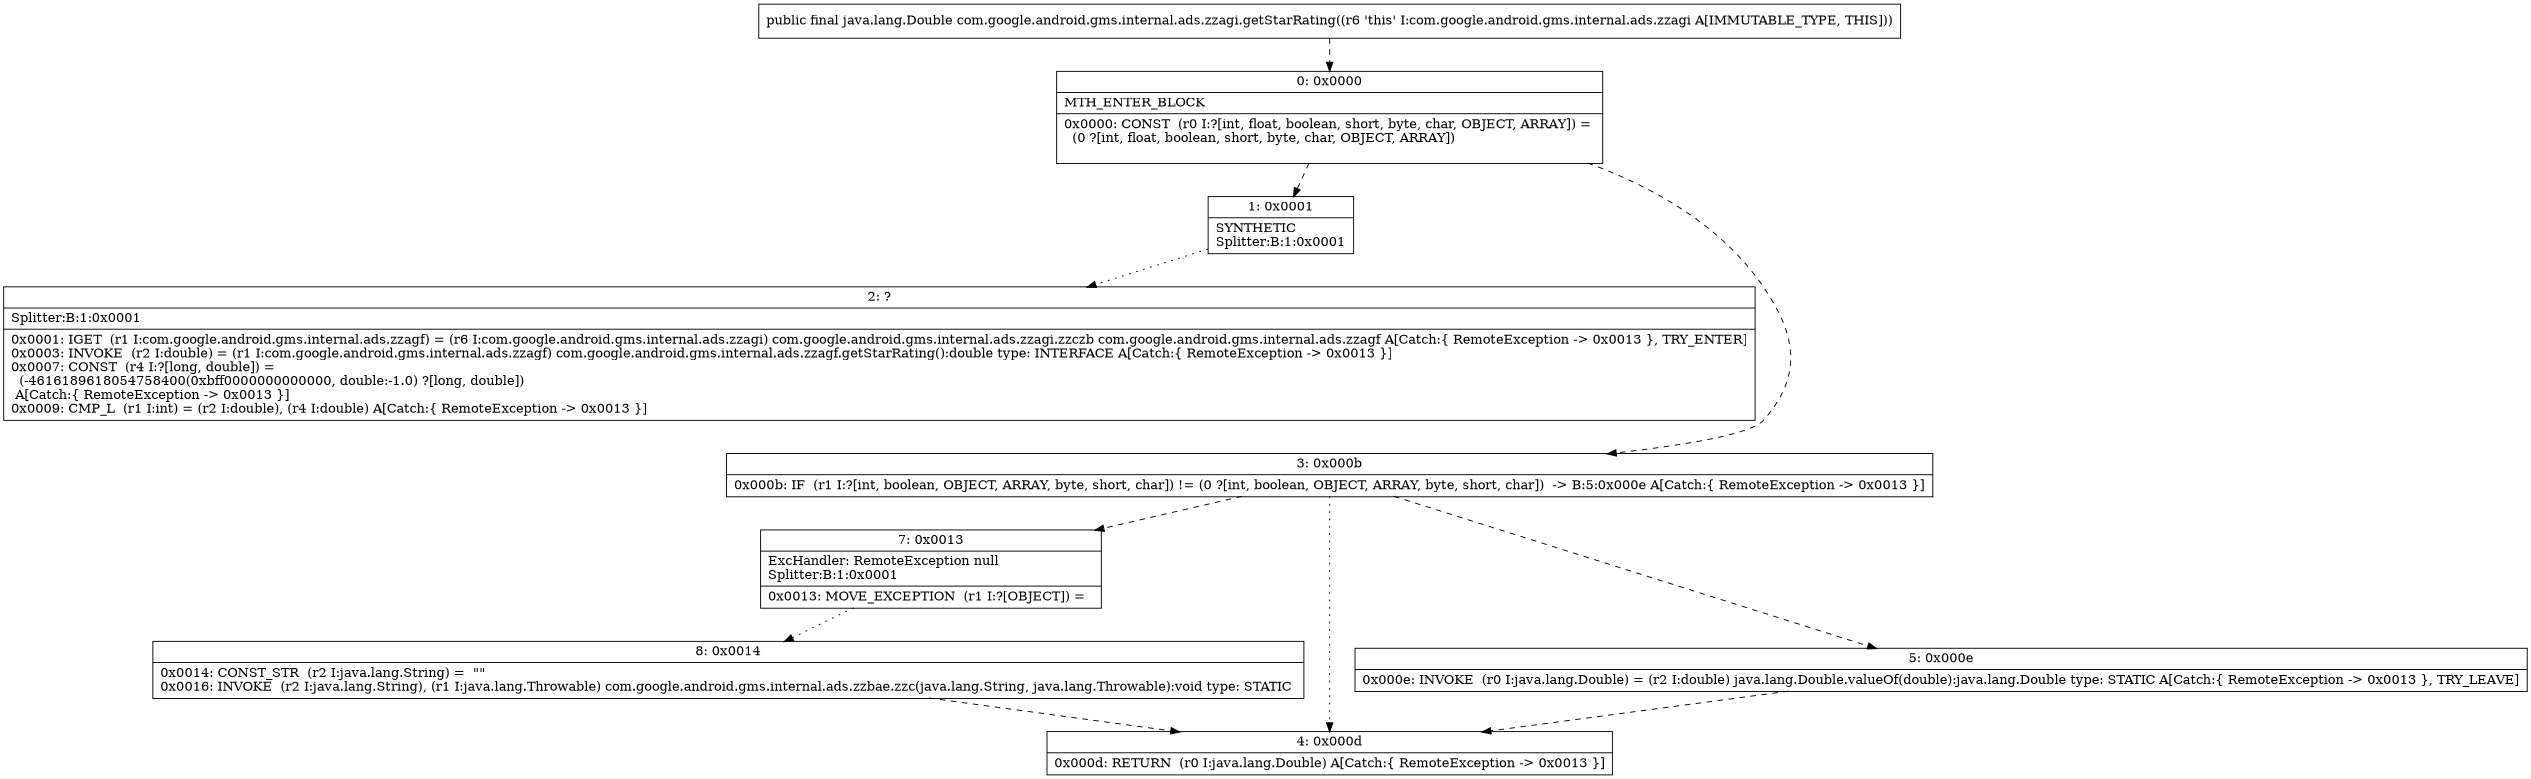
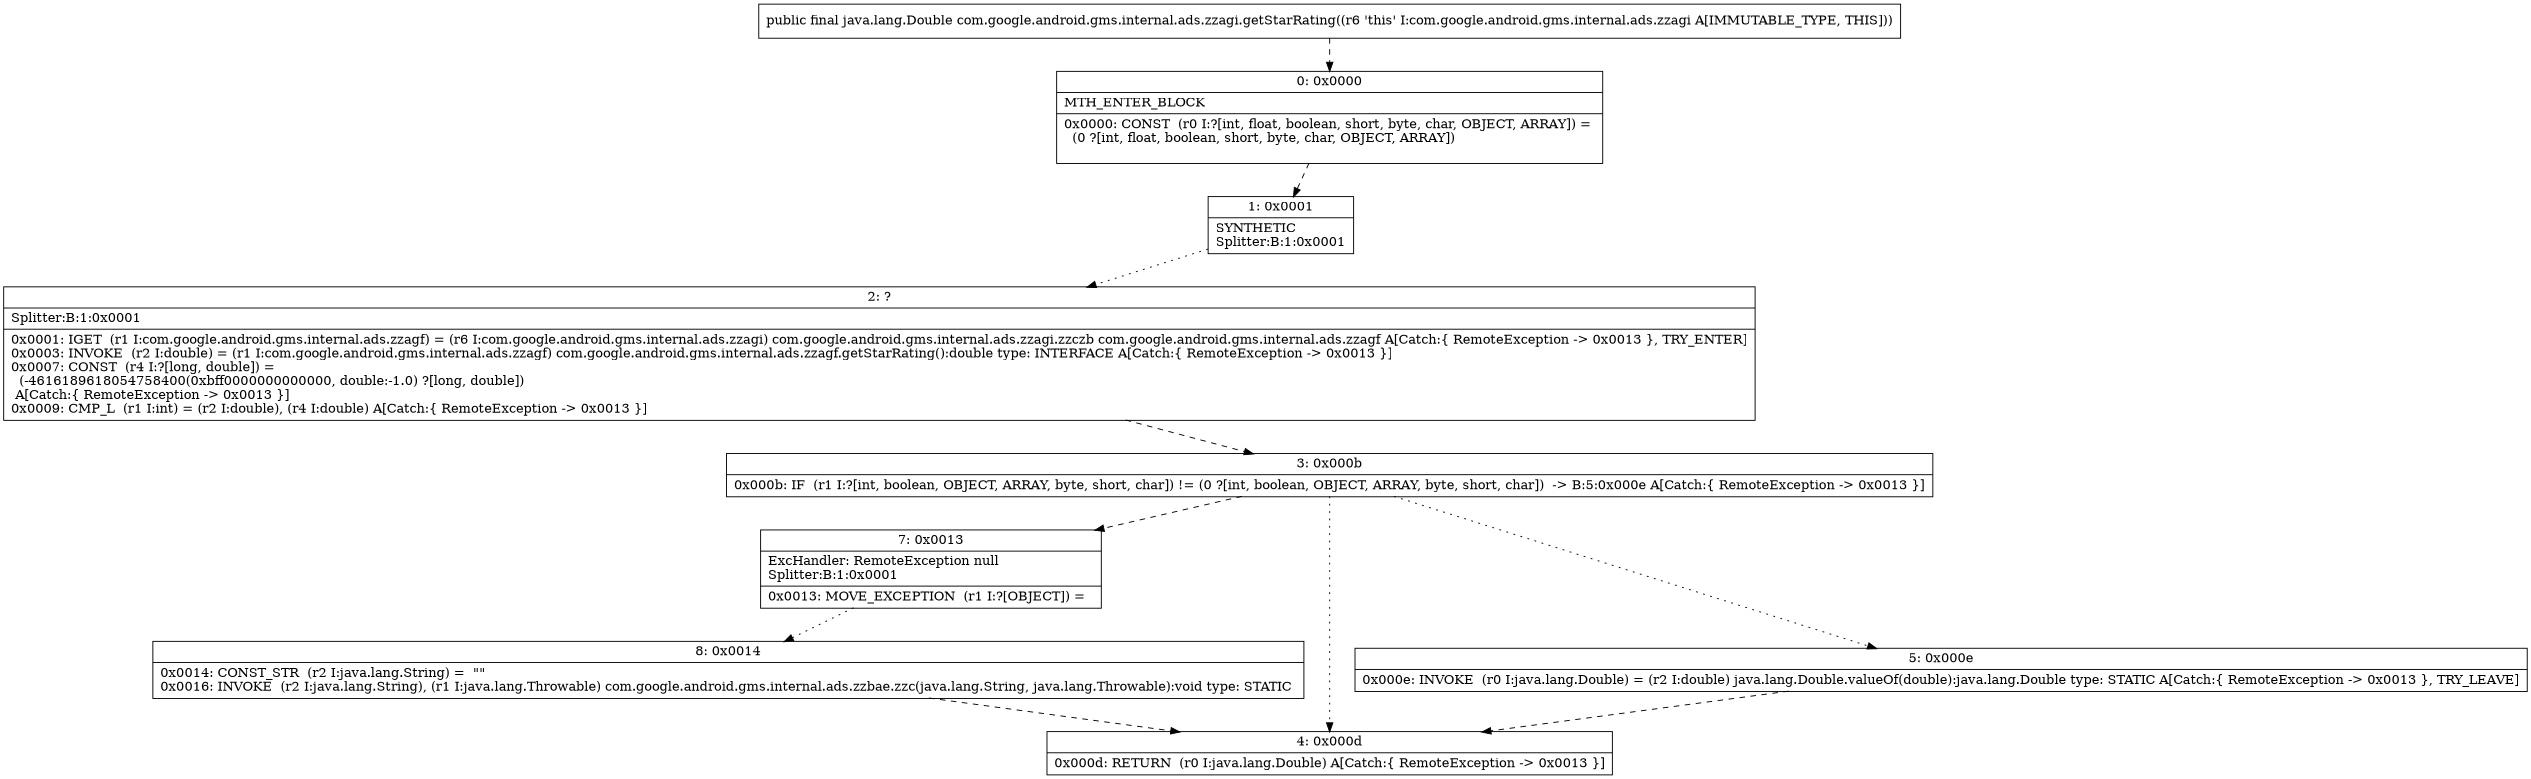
edge "0: 0x0000" -> "3: 0x000b": now "2: ?" -> "3: 0x000b"
edge "3: 0x000b" -> "5: 0x000e": style dashed -> dotted
